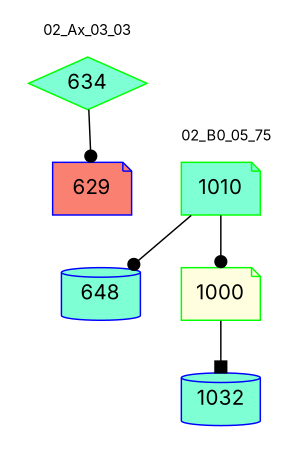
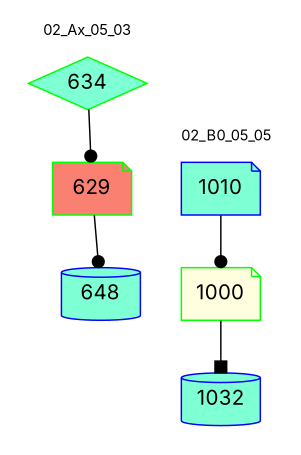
cluster "02_Ax_03_03": label "02_Ax_03_03" -> "02_Ax_05_03"
cluster "02_B0_05_75": label "02_B0_05_75" -> "02_B0_05_05"
node "629": color blue -> green
node "1010": color green -> blue
edge "1010" -> "648": now "629" -> "648"
